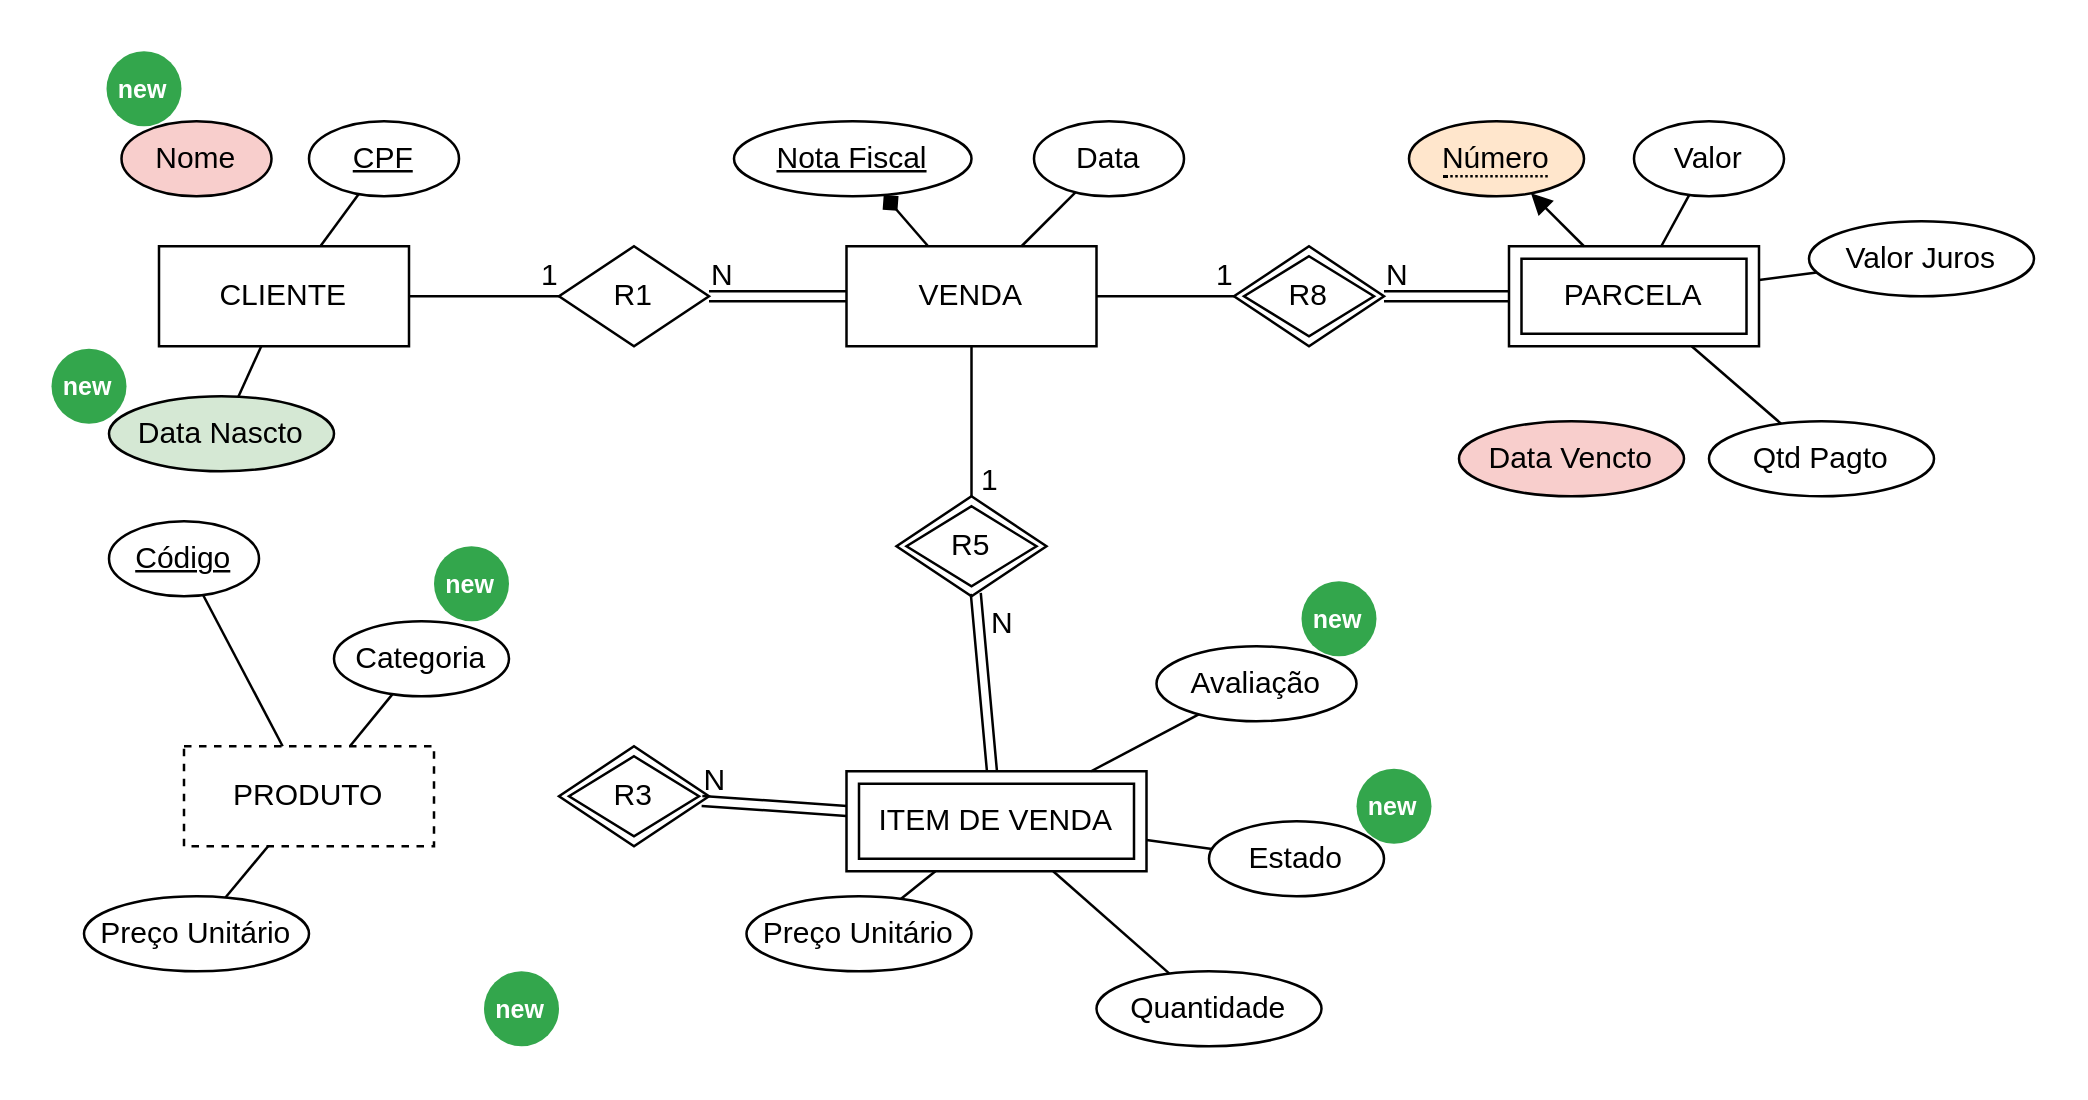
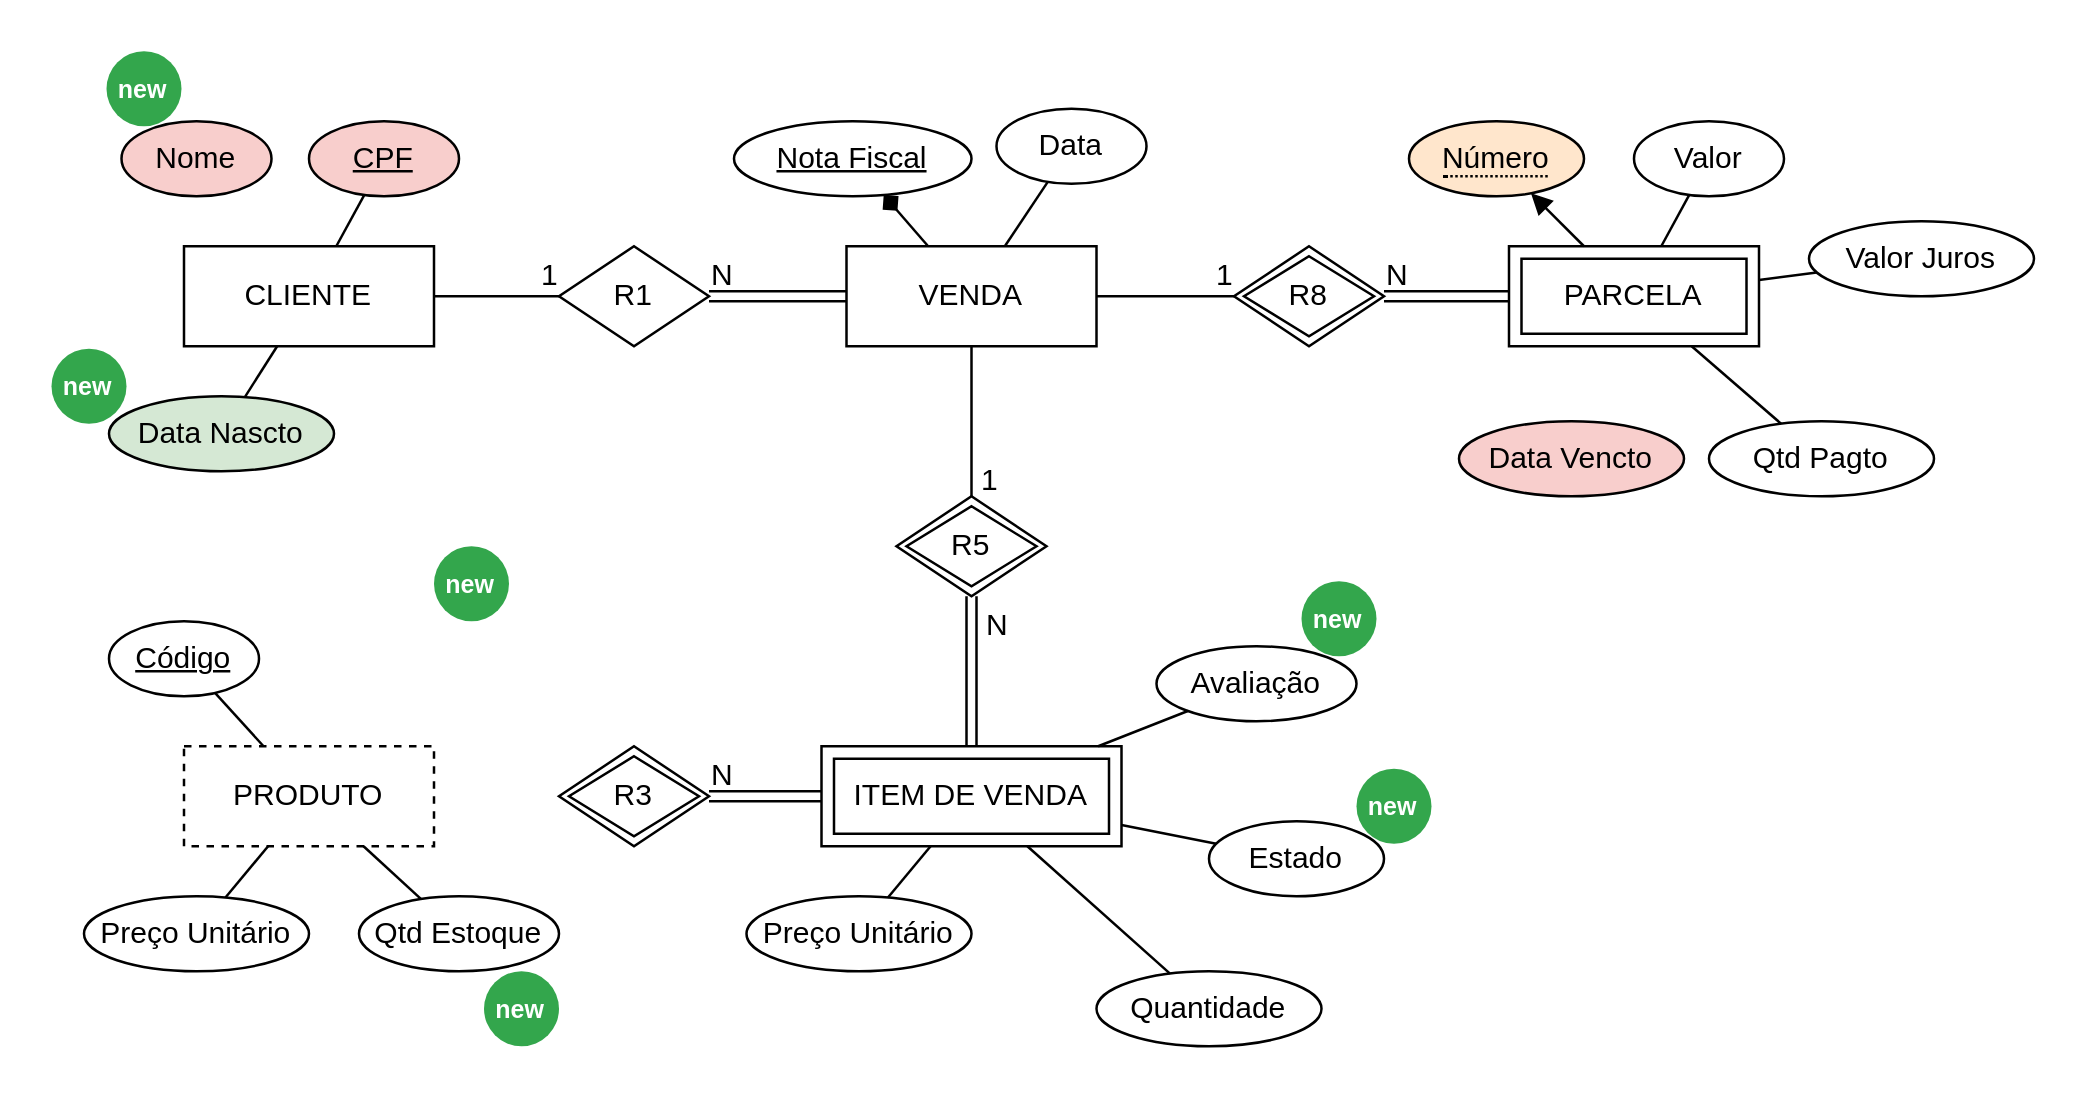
node "CPF": fillcolor #ffffff -> #f8cecc
node "Data": moved (1109, 159) -> (1071, 146)
node "CLIENTE": moved (284, 296) -> (309, 296)
node "Código": moved (184, 559) -> (184, 659)
node "Categoria": removed
edge "Categoria" -- "PRODUTO": removed
node "ITEM DE VENDA": moved (996, 821) -> (971, 796)
edge "PRODUTO" -- "Qtd Estoque": added
node "Qtd Estoque": added
